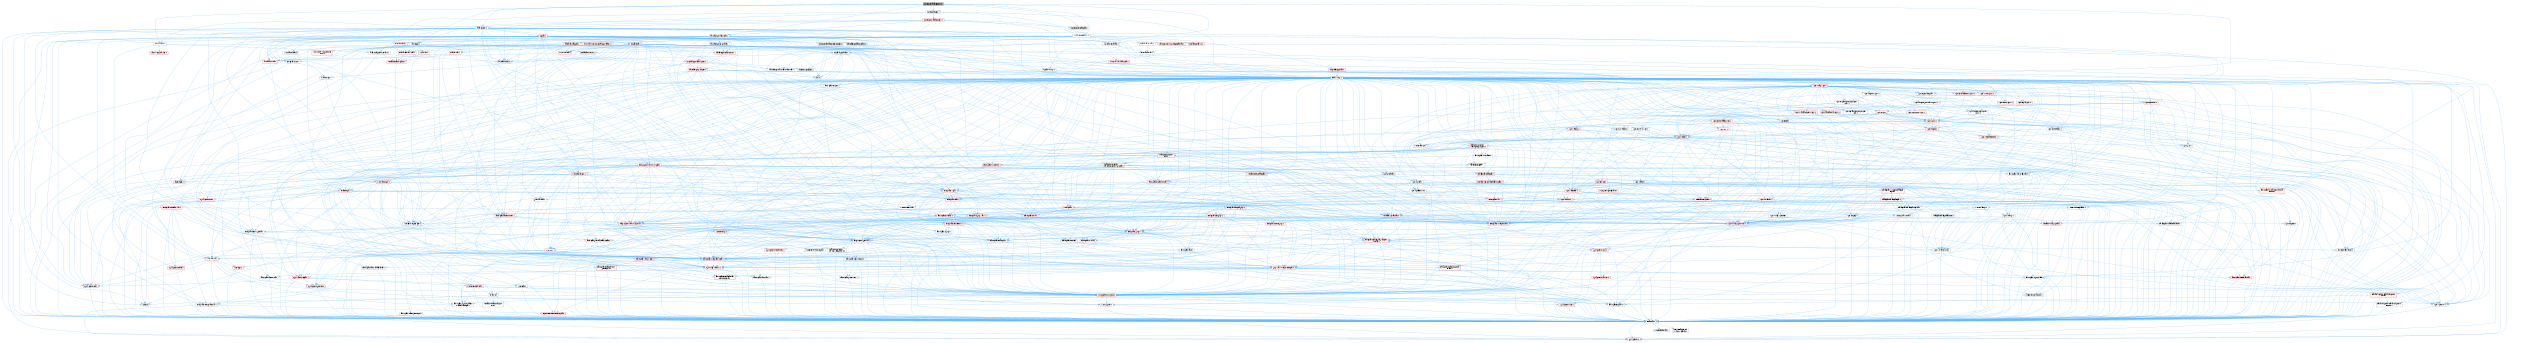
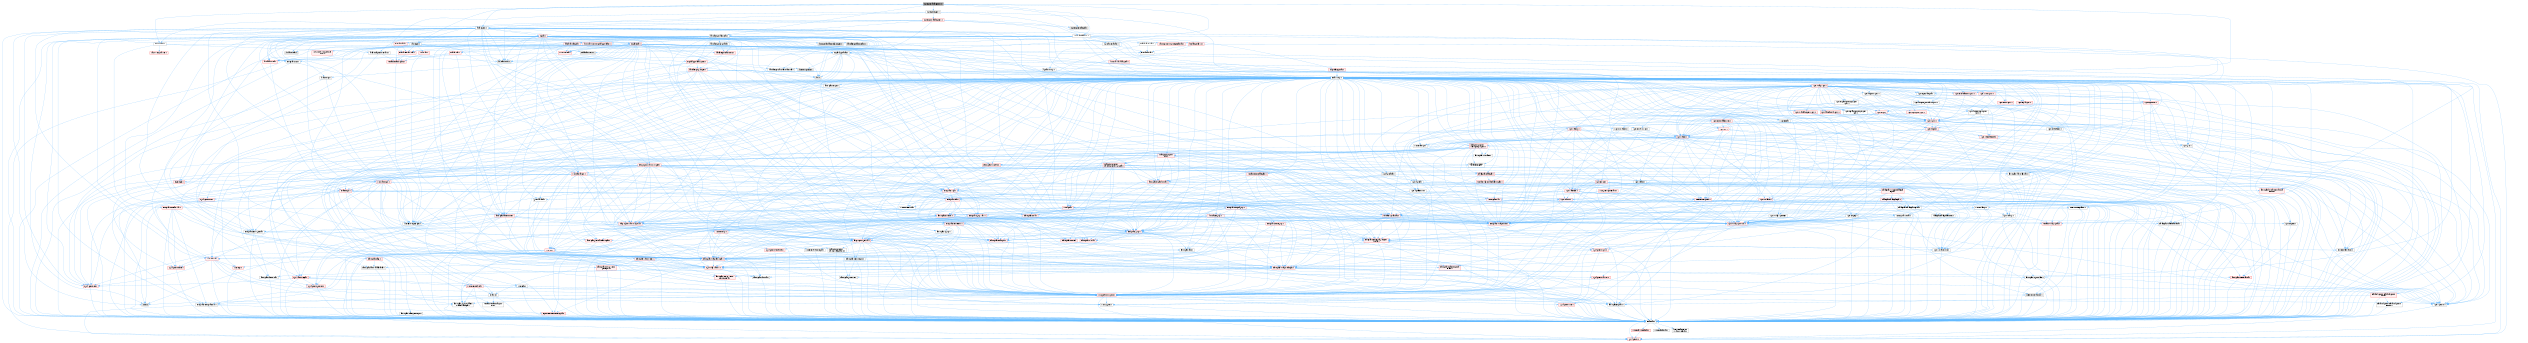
edge "InstanceDataTypes.h" -> "Math/RotationAboutPointMatrix.h": now "CoreMinimal.h" -> "Math/RotationAboutPointMatrix.h"
node "Containers/BitArray.h": label "Containers/BitArray.h" -> "Policies/BitArray.h"
node "Templates/Decay.h": added
edge "HAL/PlatformMath.h" -> "HAL/PlatformMemory.h": now "HAL/UnrealMemory.h" -> "HAL/PlatformMemory.h"
node "Templates/ObjectVersion Assignable.h": label "Templates/ObjectVersion Assignable.h" -> "Templates/IsTriviallyCopy Assignable.h"
node "ArrayView/UnrealTypeTraits.h": label "ArrayView/UnrealTypeTraits.h" -> "Templates/UnrealTypeTraits.h"
node "Templates/EngineDefines Constructible.h": label "Templates/EngineDefines Constructible.h" -> "Templates/IsTriviallyCopy Constructible.h"
node "Misc/CoreMiscDefines.h": added
